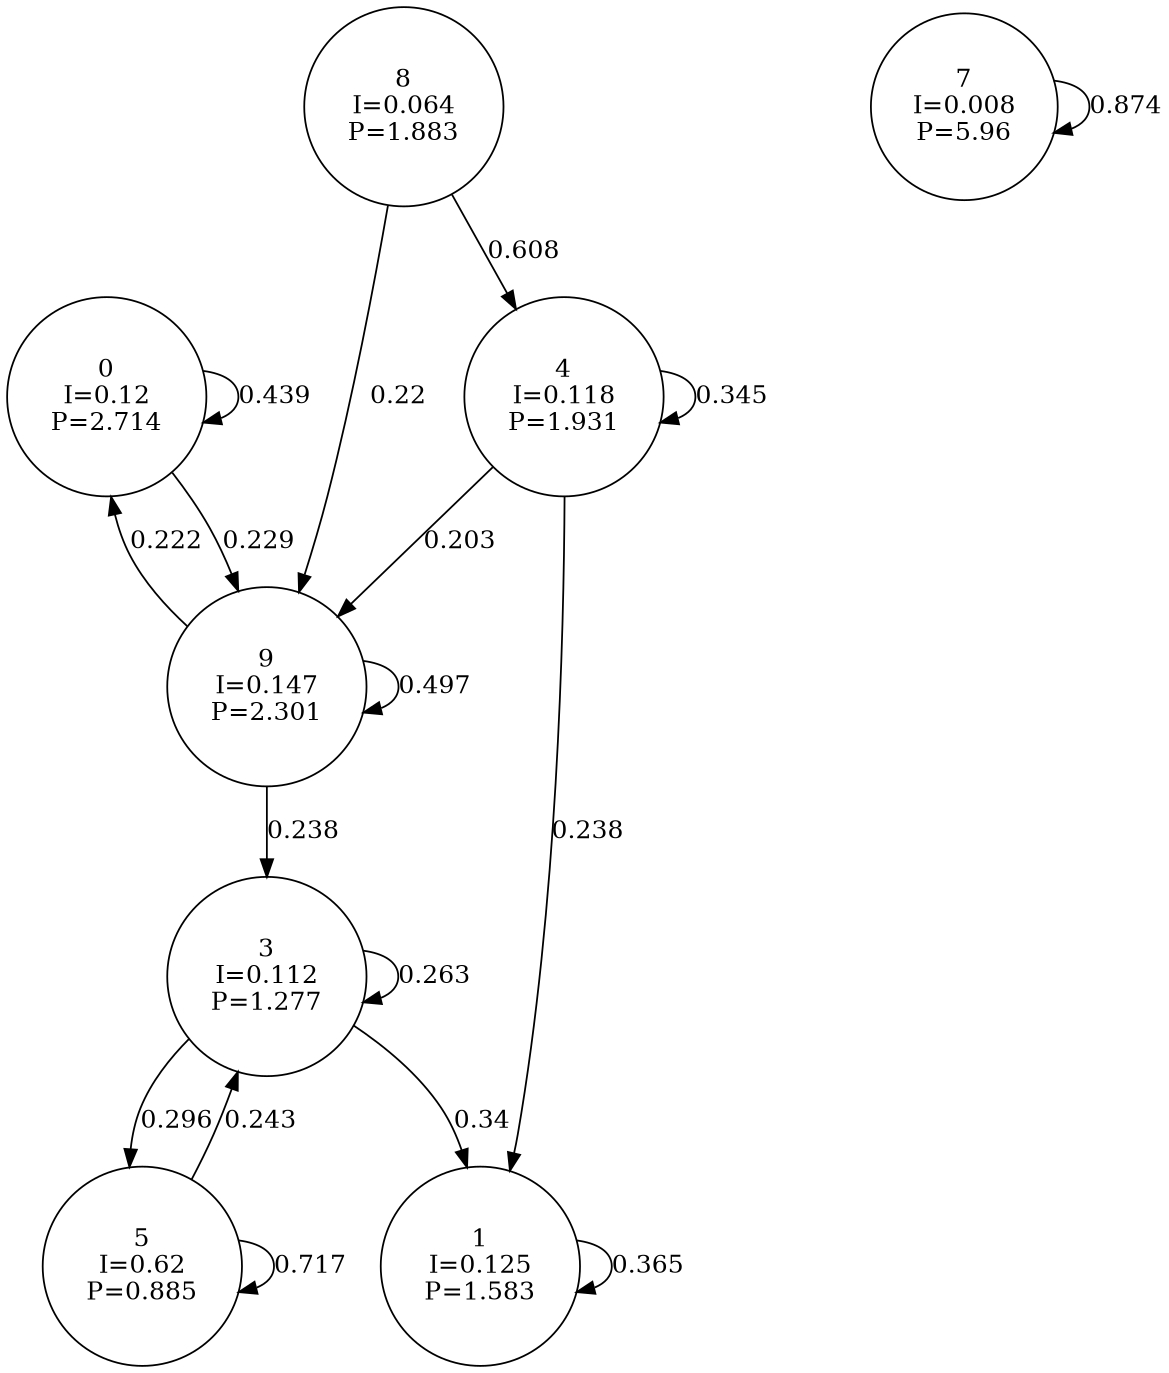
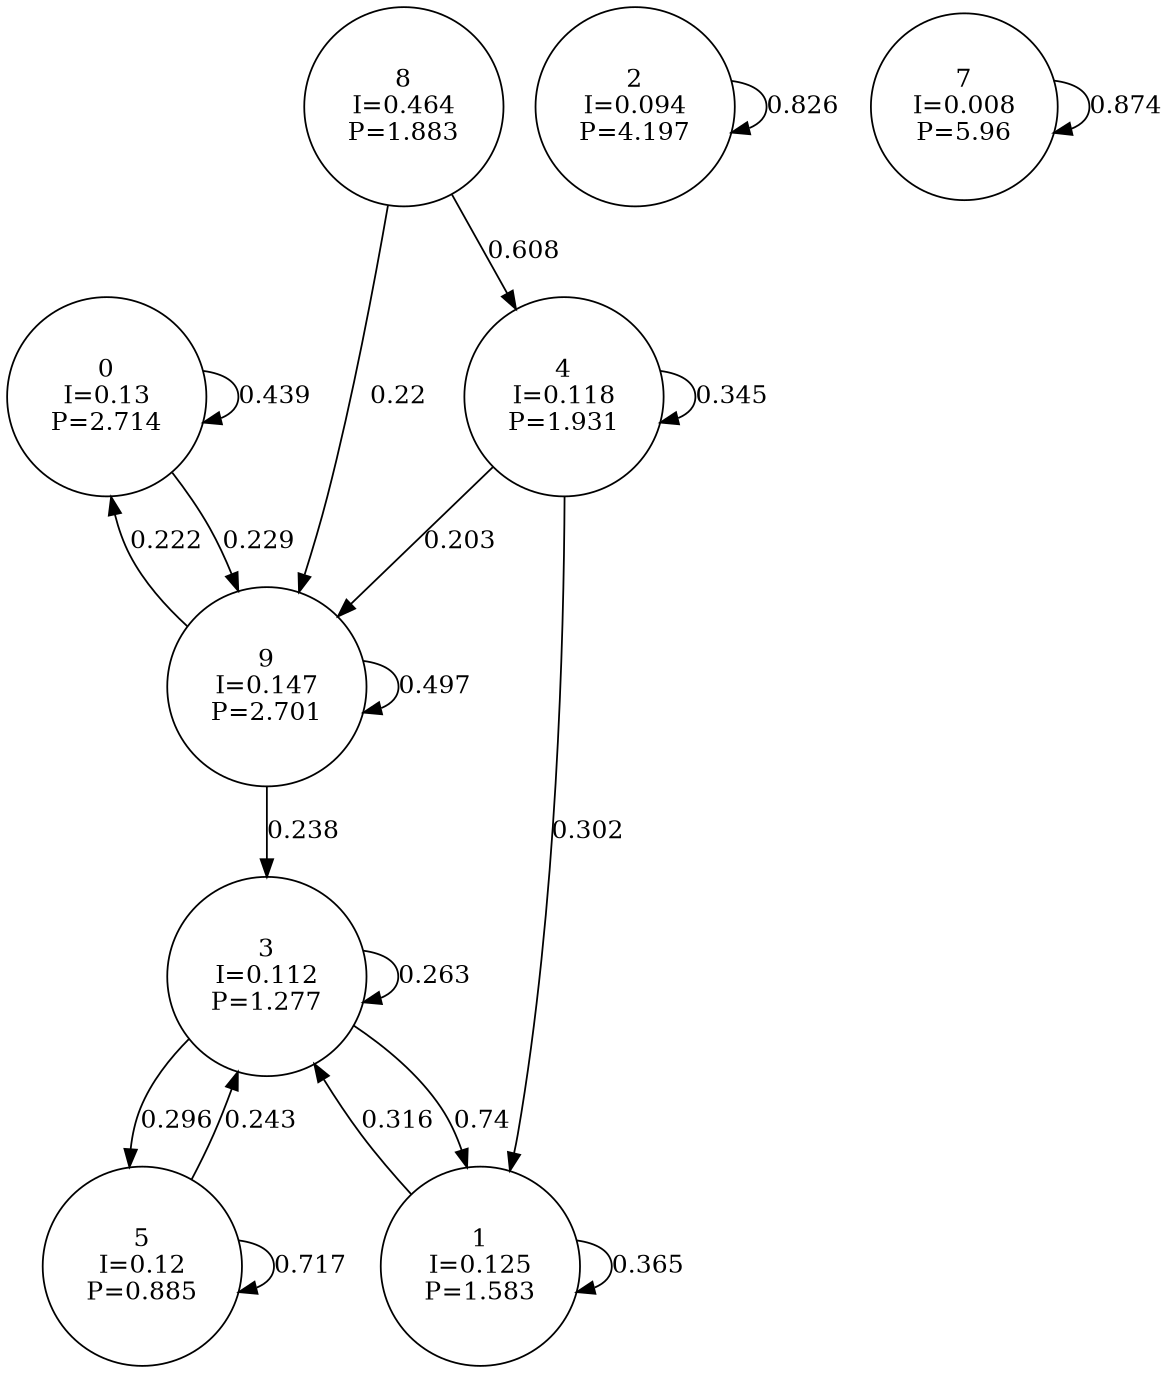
node "8 I=0.064 P=1.883": label "8 I=0.064 P=1.883" -> "8 I=0.464 P=1.883"
node "2 I=0.094 P=4.197": added
node "0 I=0.12 P=2.714": label "0 I=0.12 P=2.714" -> "0 I=0.13 P=2.714"
node "9 I=0.147 P=2.301": label "9 I=0.147 P=2.301" -> "9 I=0.147 P=2.701"
edge "4 I=0.118 P=1.931" -> "1 I=0.125 P=1.583": label "0.238" -> "0.302"
edge "3 I=0.112 P=1.277" -> "1 I=0.125 P=1.583": label "0.34" -> "0.74"
edge "1 I=0.125 P=1.583" -> "3 I=0.112 P=1.277": added, label "0.316"
node "5 I=0.62 P=0.885": label "5 I=0.62 P=0.885" -> "5 I=0.12 P=0.885"
